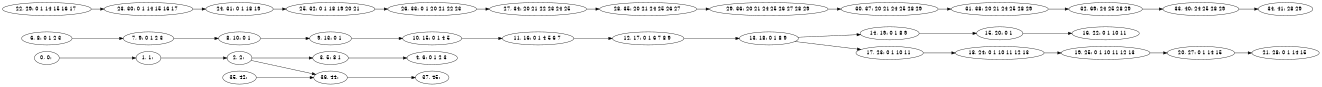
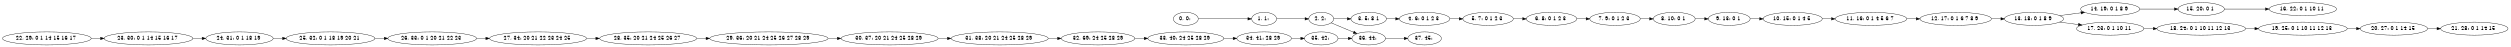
node "5, 7: 0 1 2 3": added
edge "34, 41: 28 29" -> "35, 42:": added
